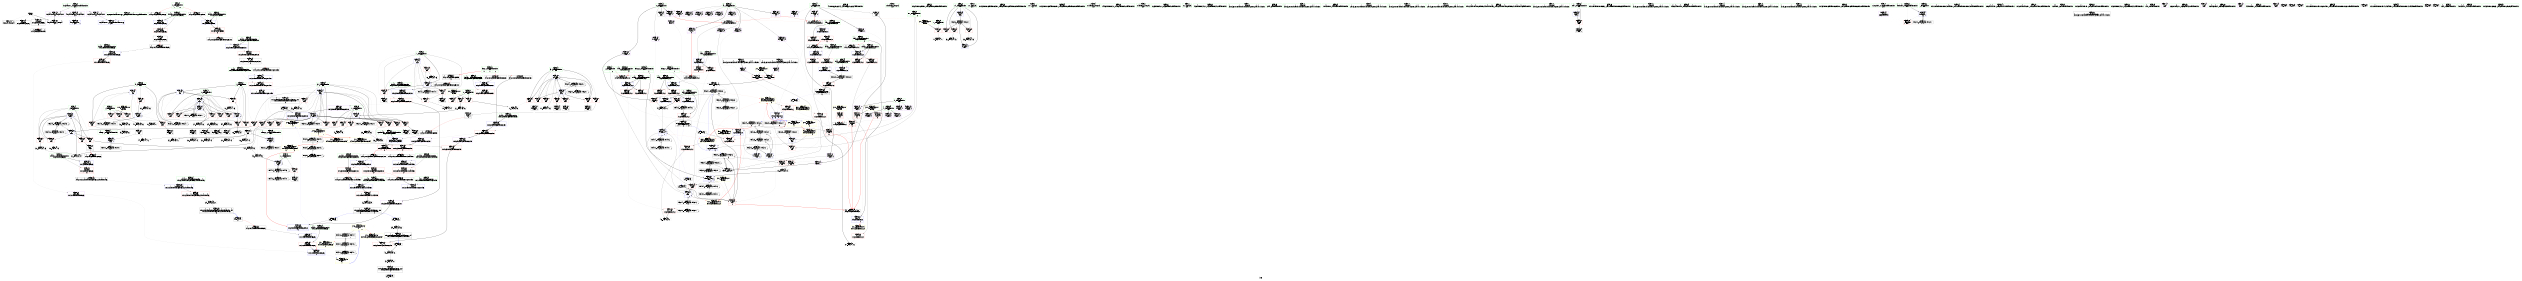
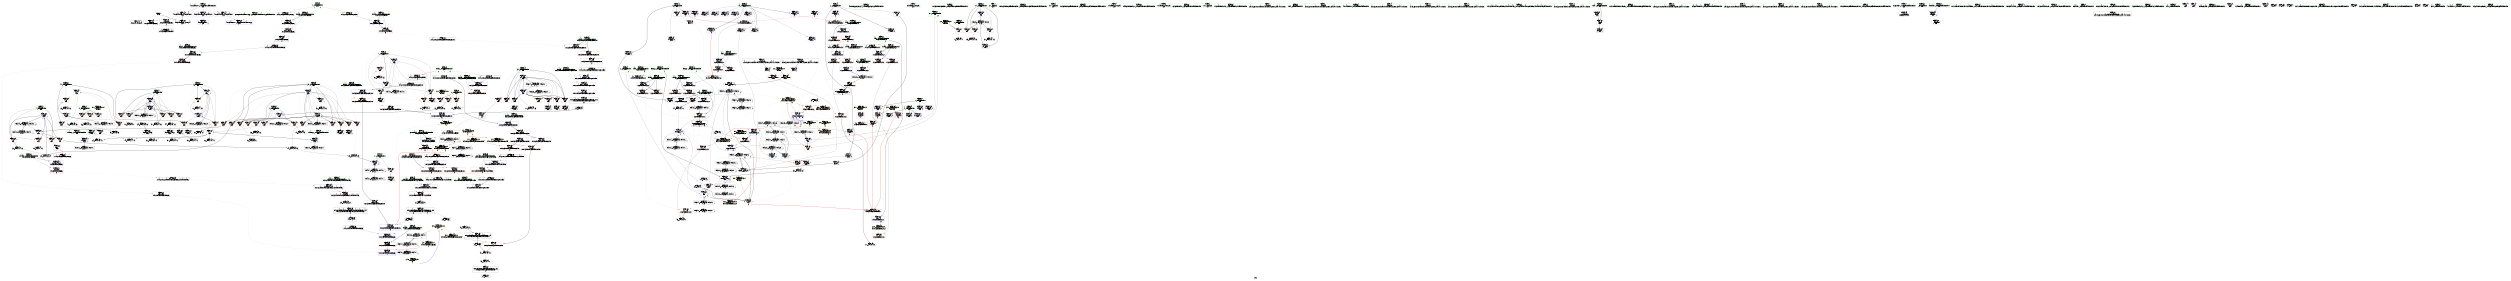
node "NodeID: 85": removed
node "NodeID: 517": removed
edge "NodeID: 472" -> "NodeID: 213": now "NodeID: 39" -> "NodeID: 213"
